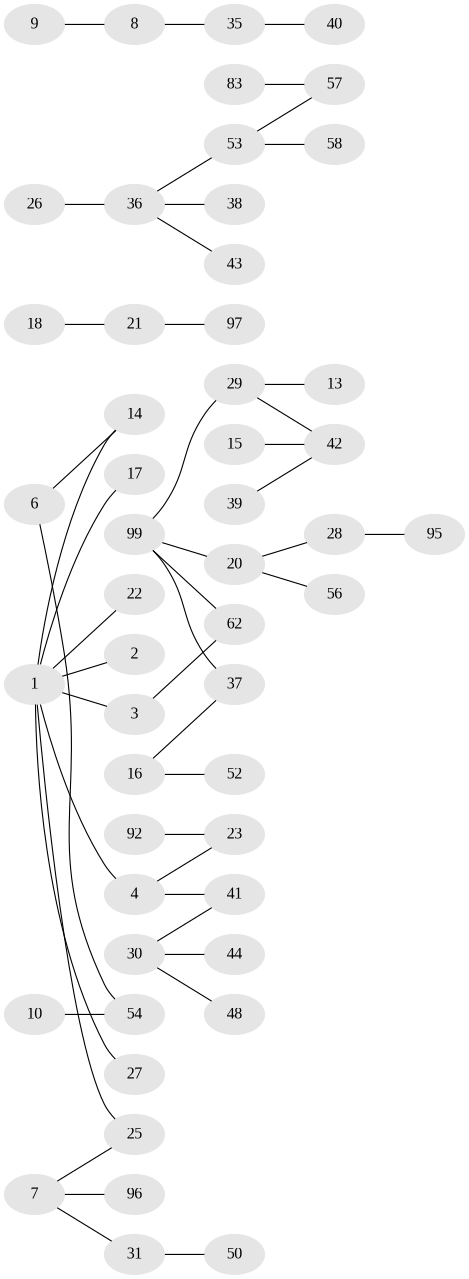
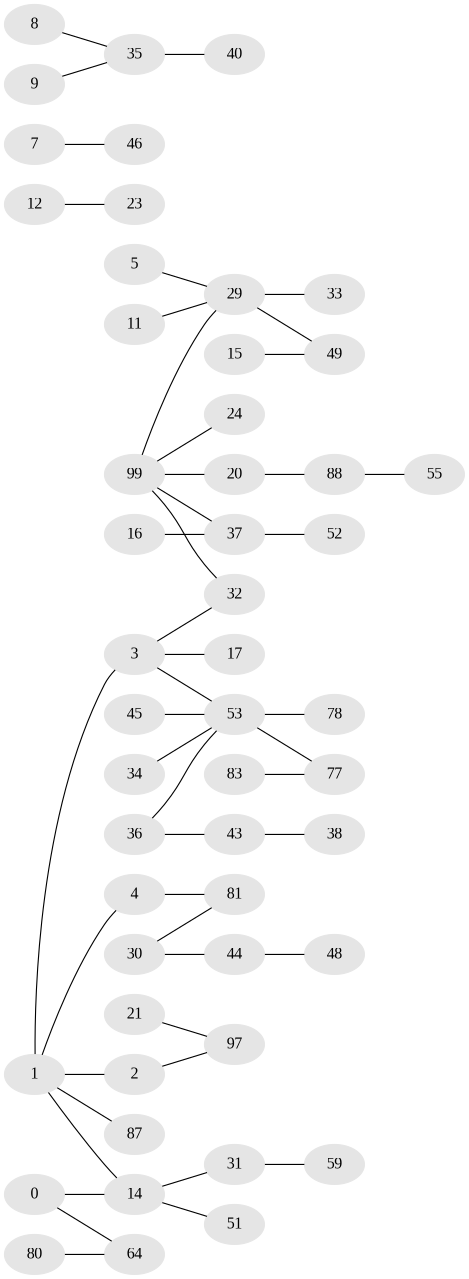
edge "9" -- "8": now "9" -- "35"
node "57": label "57" -> "77"
node "58": label "58" -> "78"
node "26": removed
edge "36" -- "38": now "43" -- "38"
node "5": added
node "18": removed
node "11": added
node "13": label "13" -> "33"
node "24": added
node "42": label "42" -> "49"
node "6": label "6" -> "0"
node "39": removed
node "28": label "28" -> "88"
node "95": label "95" -> "55"
edge "17" -- "1": now "17" -- "3"
node "22": removed
node "56": removed
node "62": label "62" -> "32"
edge "3" -- "53": added
node "45": added
node "34": added
edge "16" -- "52": now "37" -- "52"
node "92": label "92" -> "12"
edge "23" -- "4": removed
node "41": label "41" -> "81"
edge "30" -- "48": now "44" -- "48"
node "10": label "10" -> "80"
node "54": label "54" -> "64"
edge "97" -- "2": added
node "27": label "27" -> "87"
node "25": removed
node "96": label "96" -> "46"
edge "7" -- "31": now "14" -- "31"
node "51": added
node "50": label "50" -> "59"
